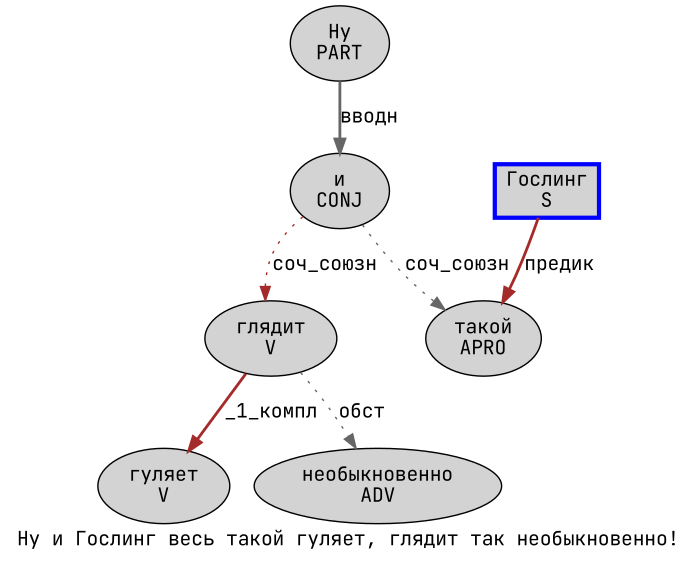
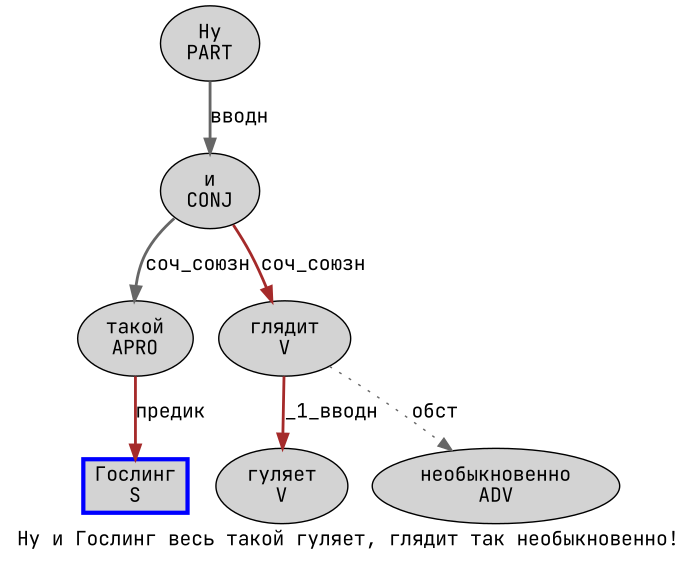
edge "и CONJ" -> "глядит V": style dotted -> bold
edge "Гослинг S" -> "такой APRO": reversed
edge "и CONJ" -> "такой APRO": style dotted -> bold
edge "глядит V" -> "гуляет V": label "_1_компл" -> "_1_вводн"
